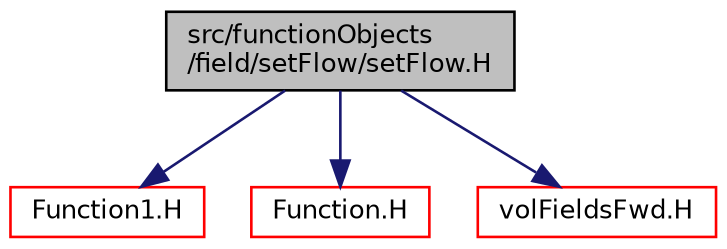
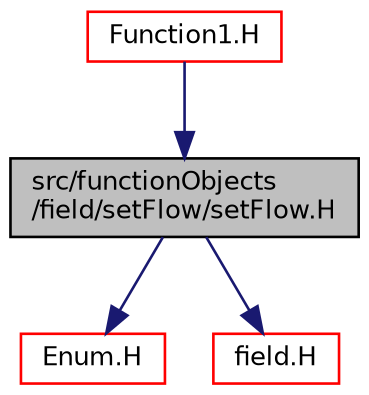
edge "src/functionObjects /field/setFlow/setFlow.H" -> "Function1.H": reversed
node "Function.H": label "Function.H" -> "Enum.H"
node "volFieldsFwd.H": label "volFieldsFwd.H" -> "field.H"
